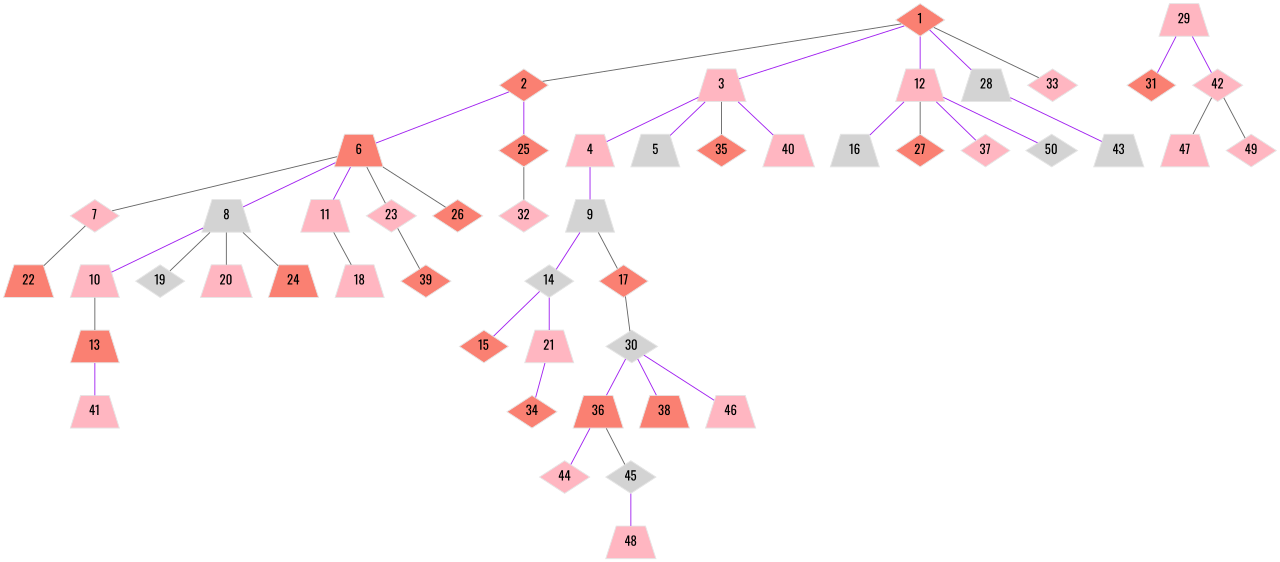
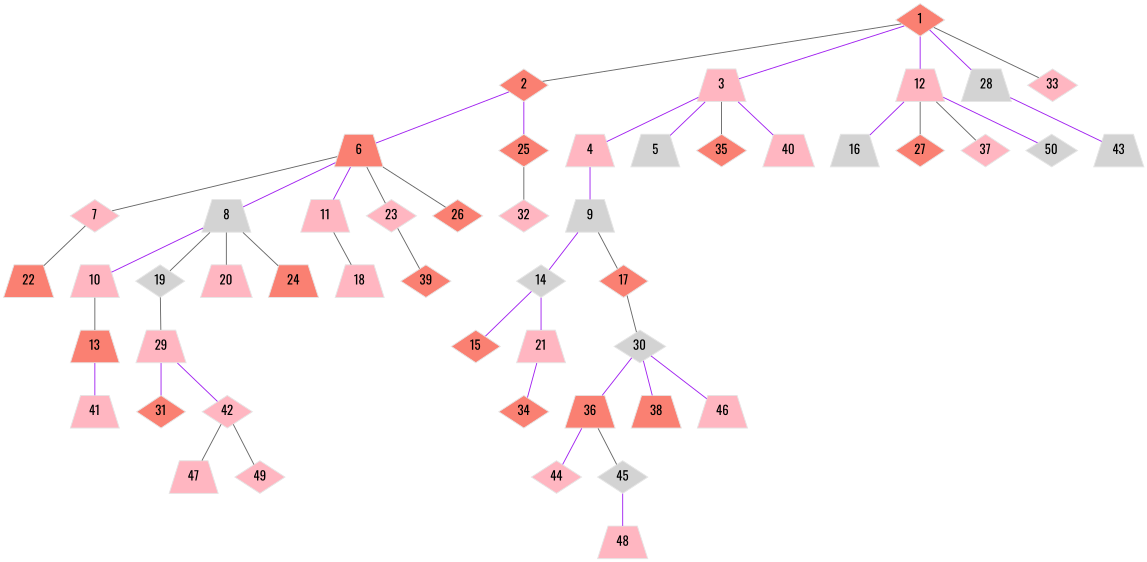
edge "12" -- "37": color purple -> gray40
edge "19" -- "29": added
